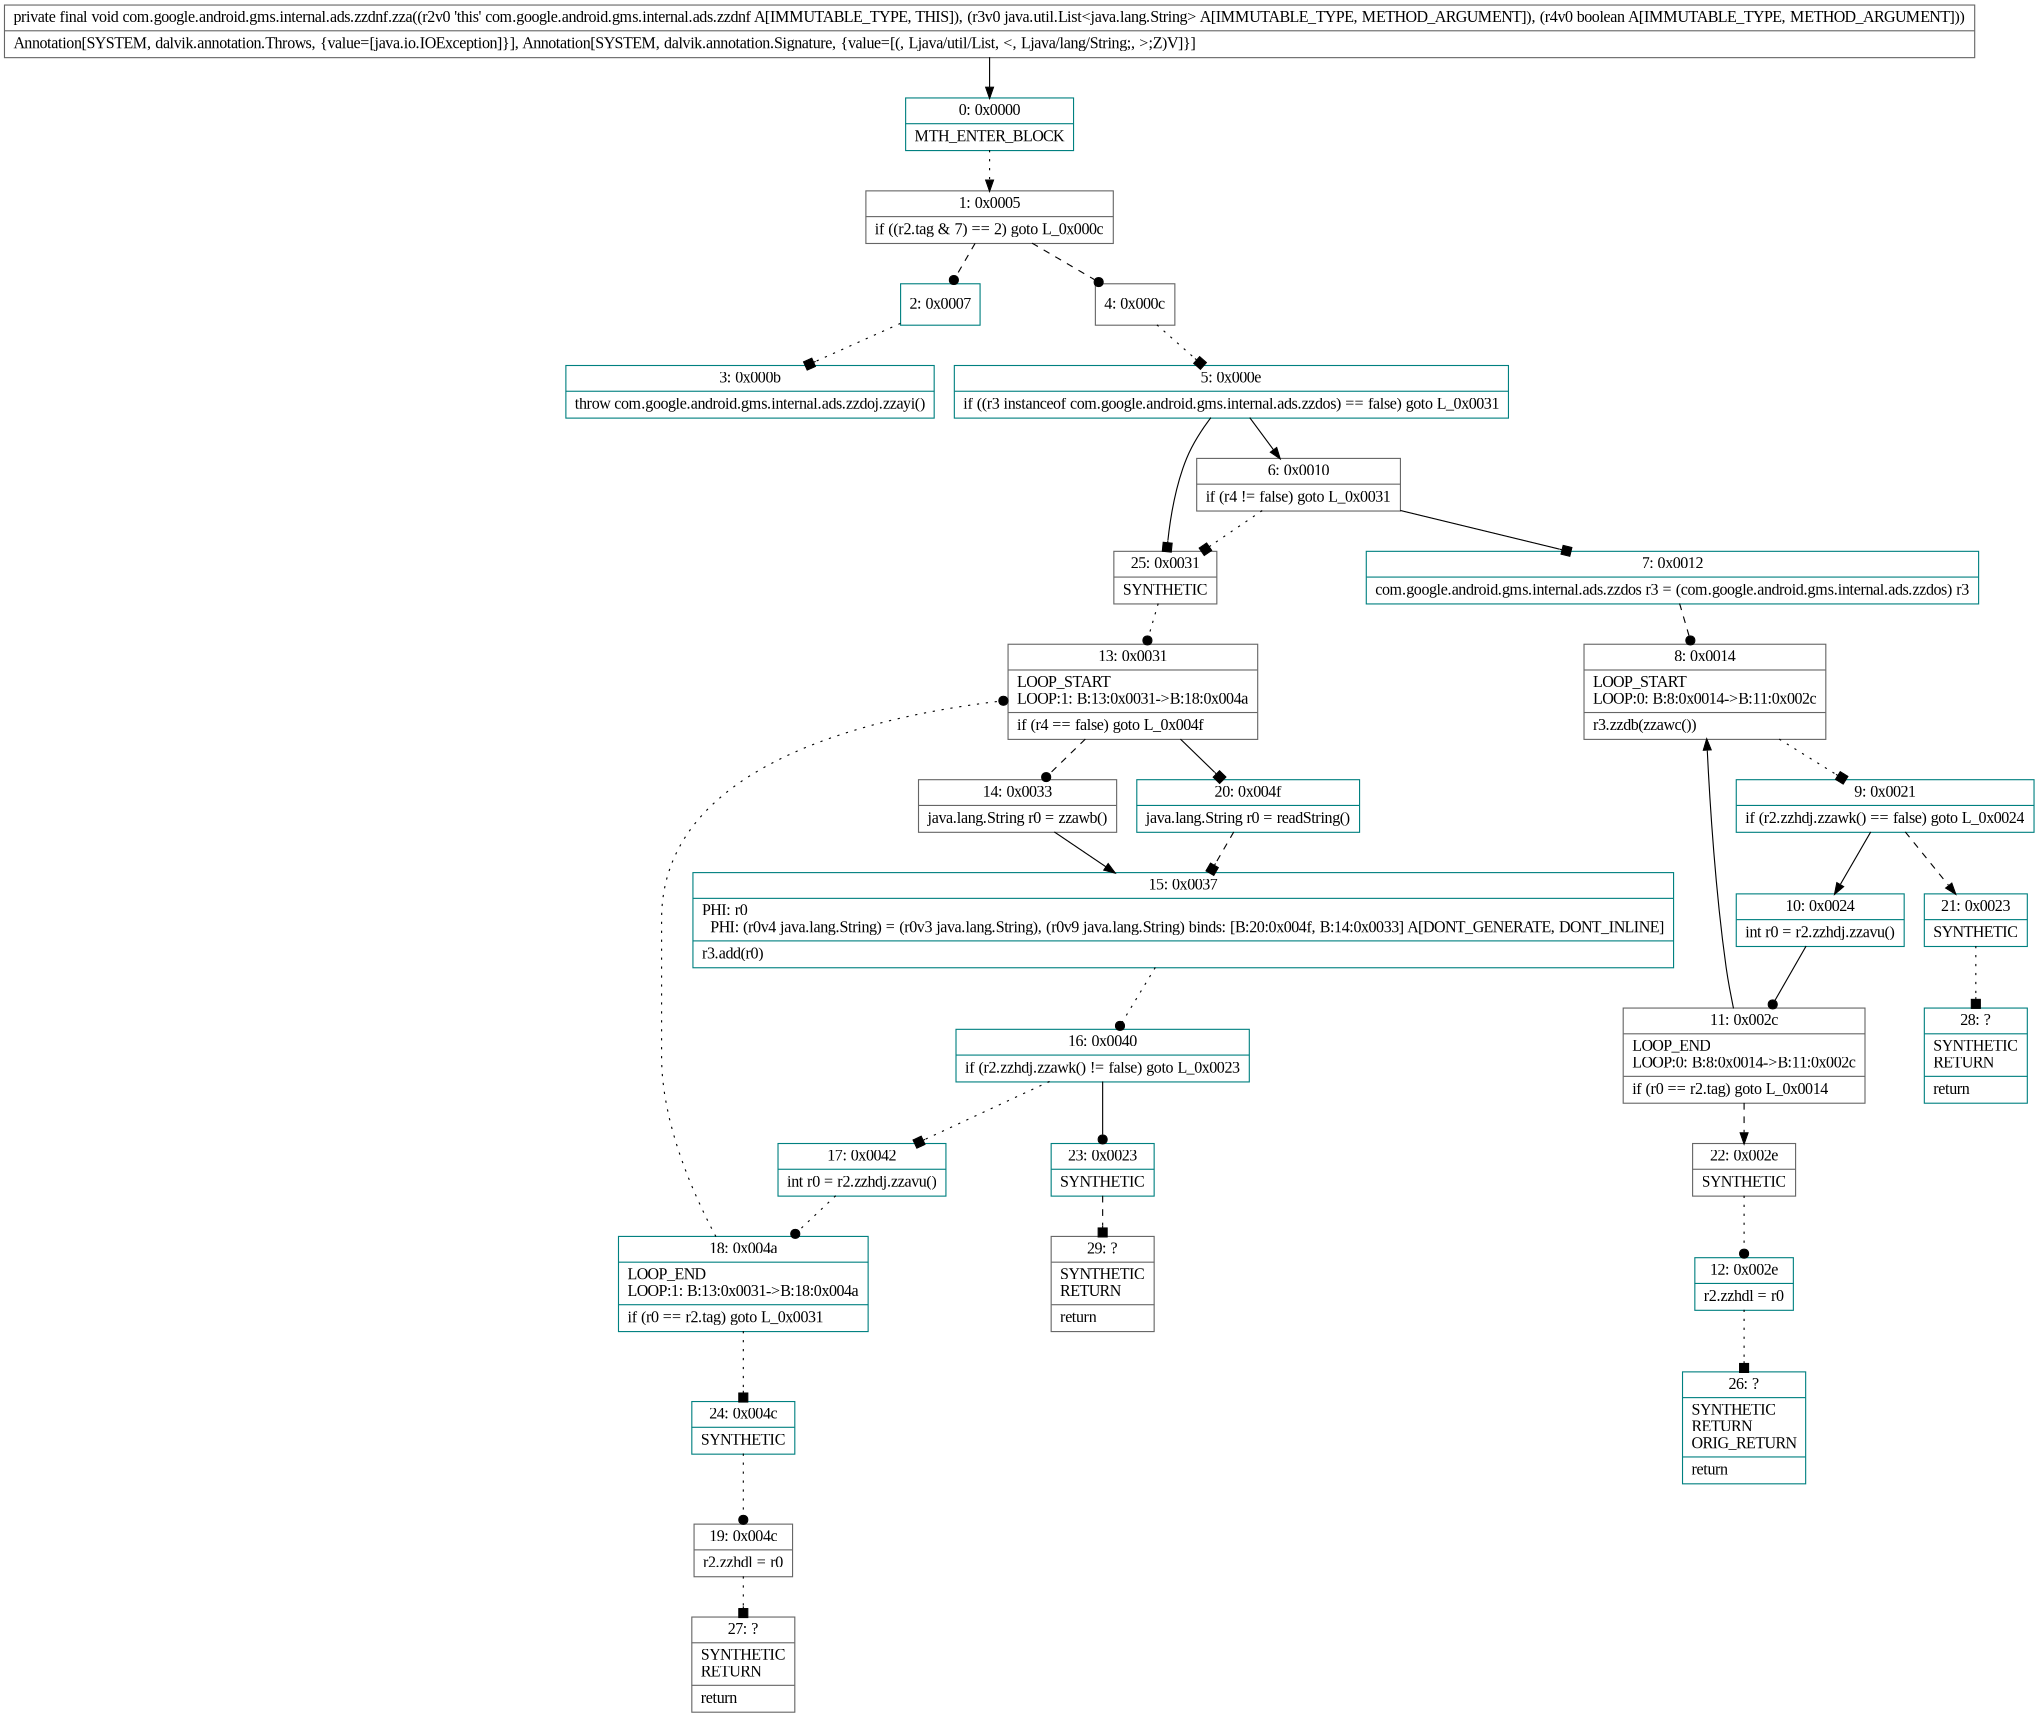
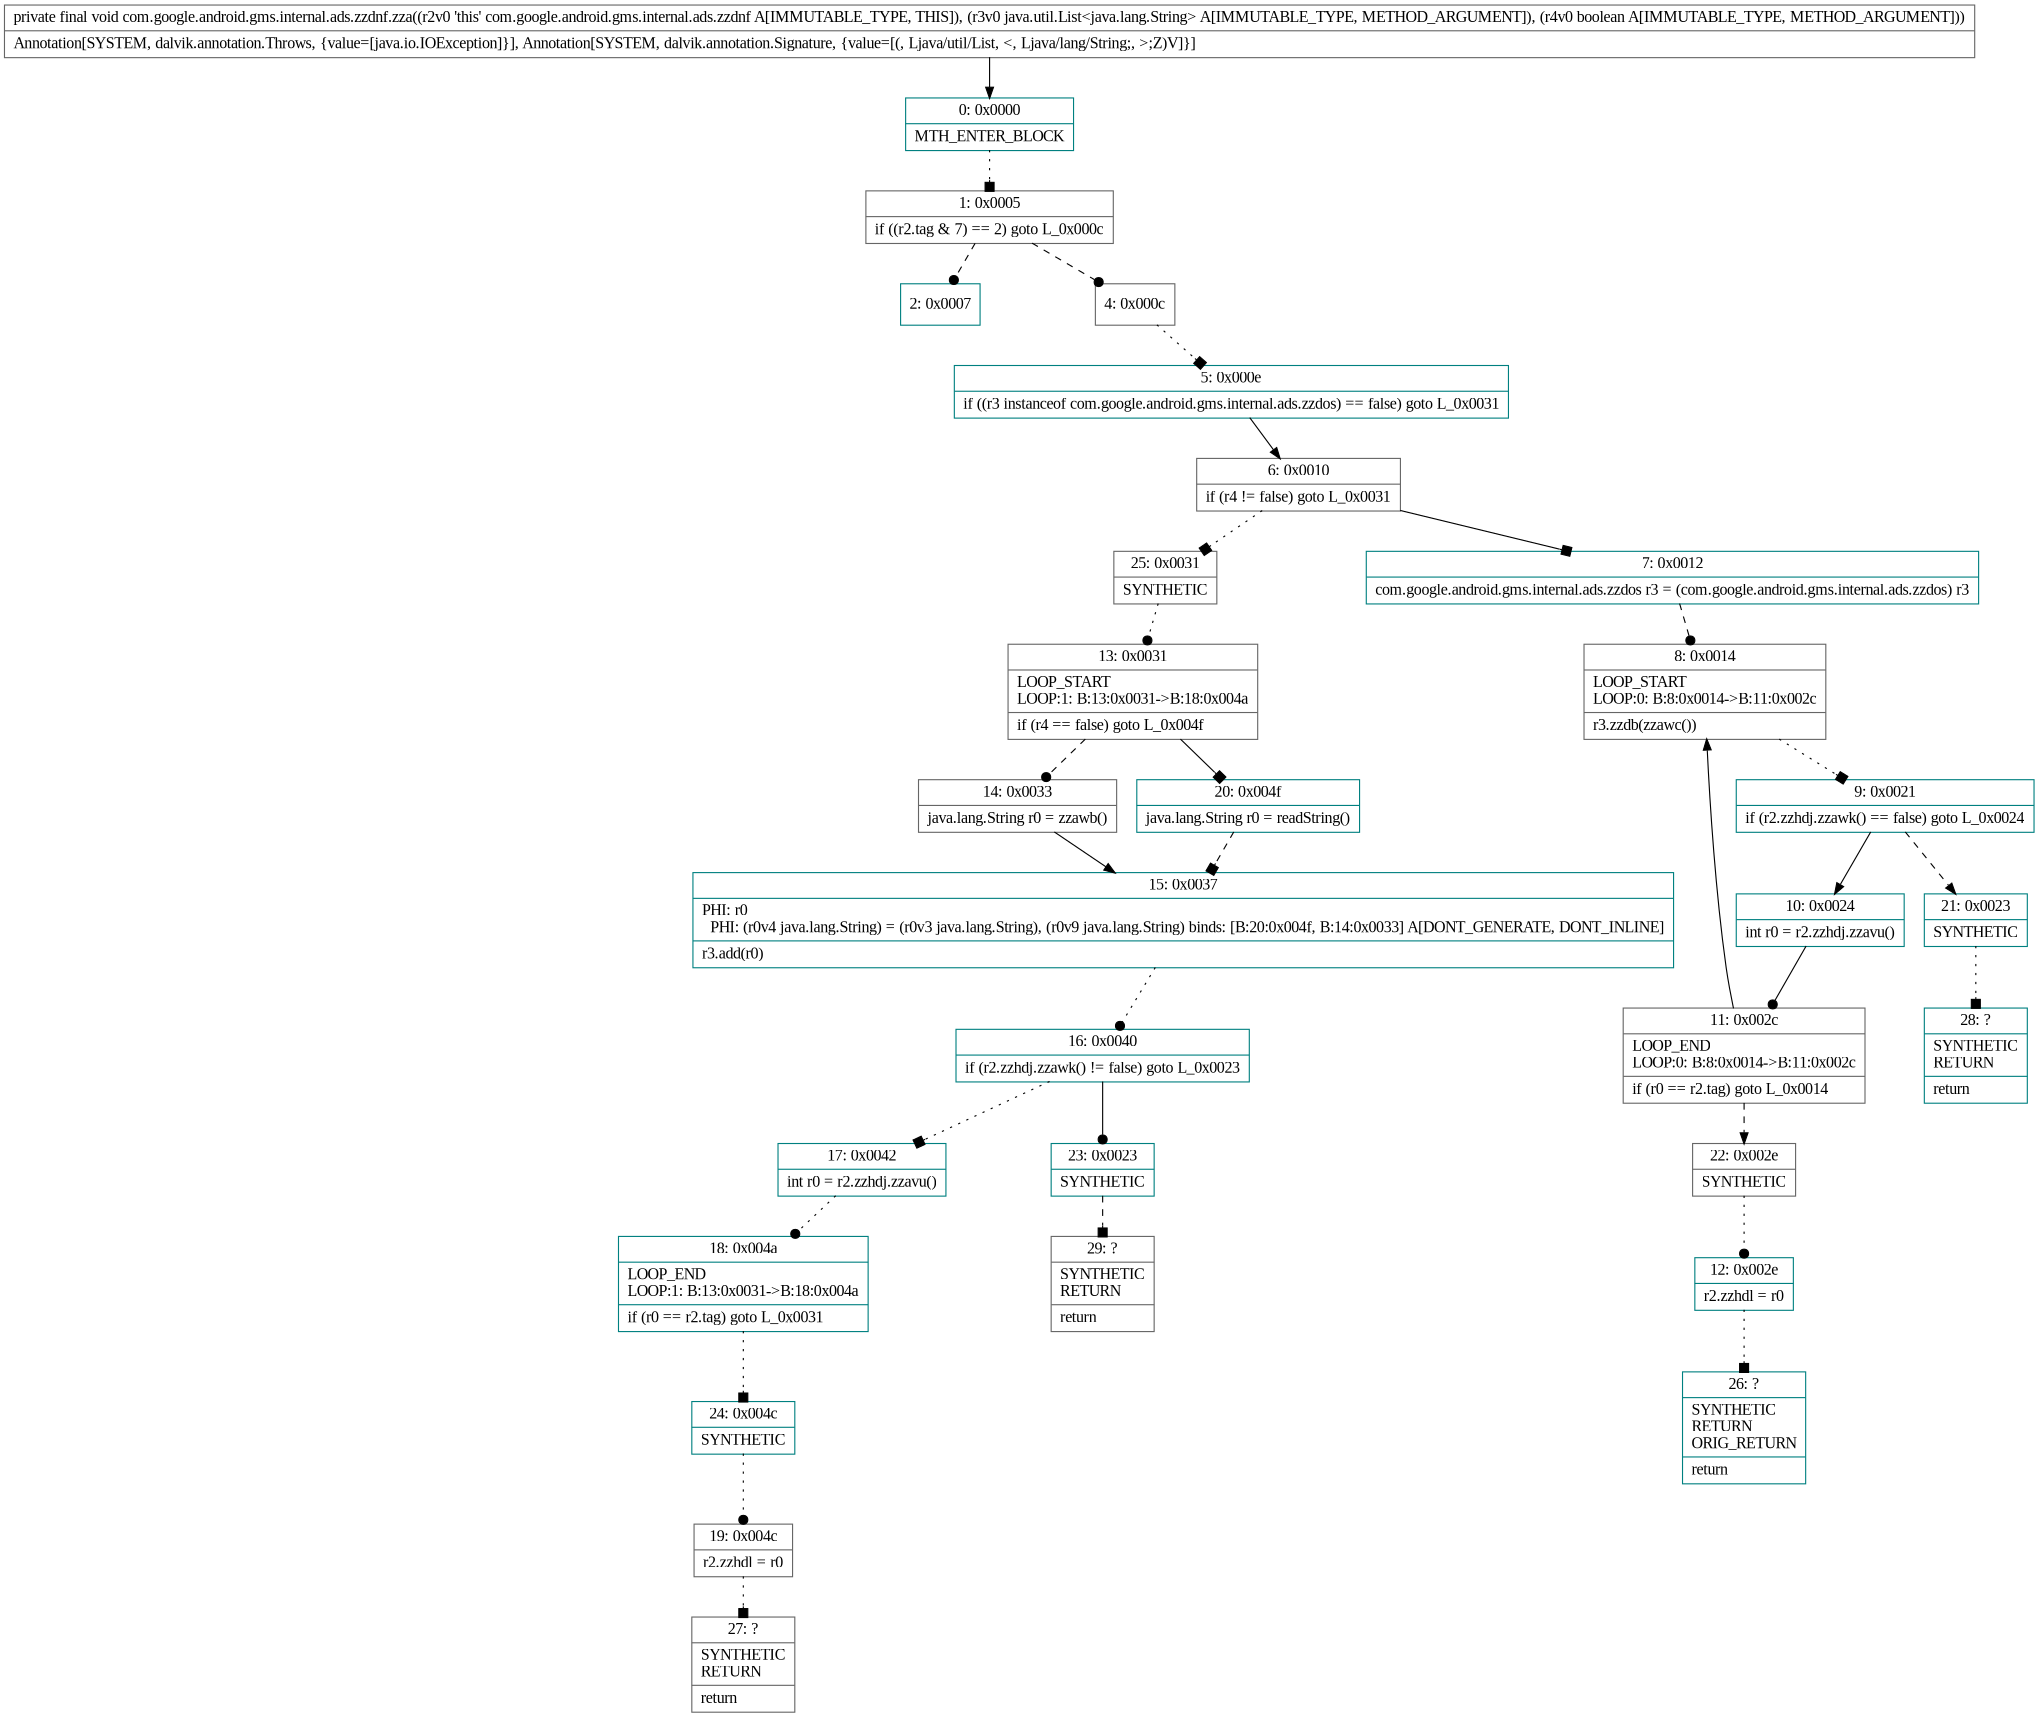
edge "0: 0x0000" -> "1: 0x0005": arrowhead normal -> box
node "3: 0x000b": removed
edge "5: 0x000e" -> "25: 0x0031": removed
edge "18: 0x004a" -> "13: 0x0031": removed
